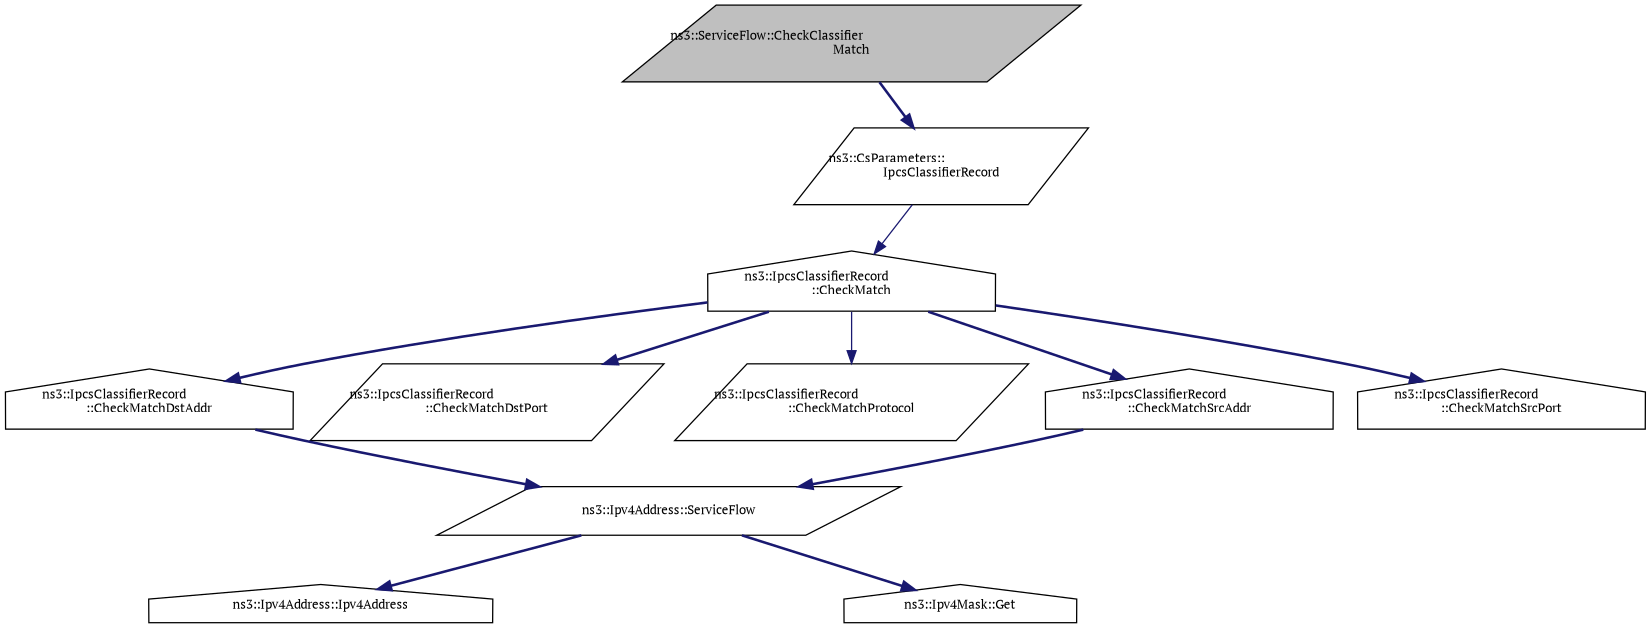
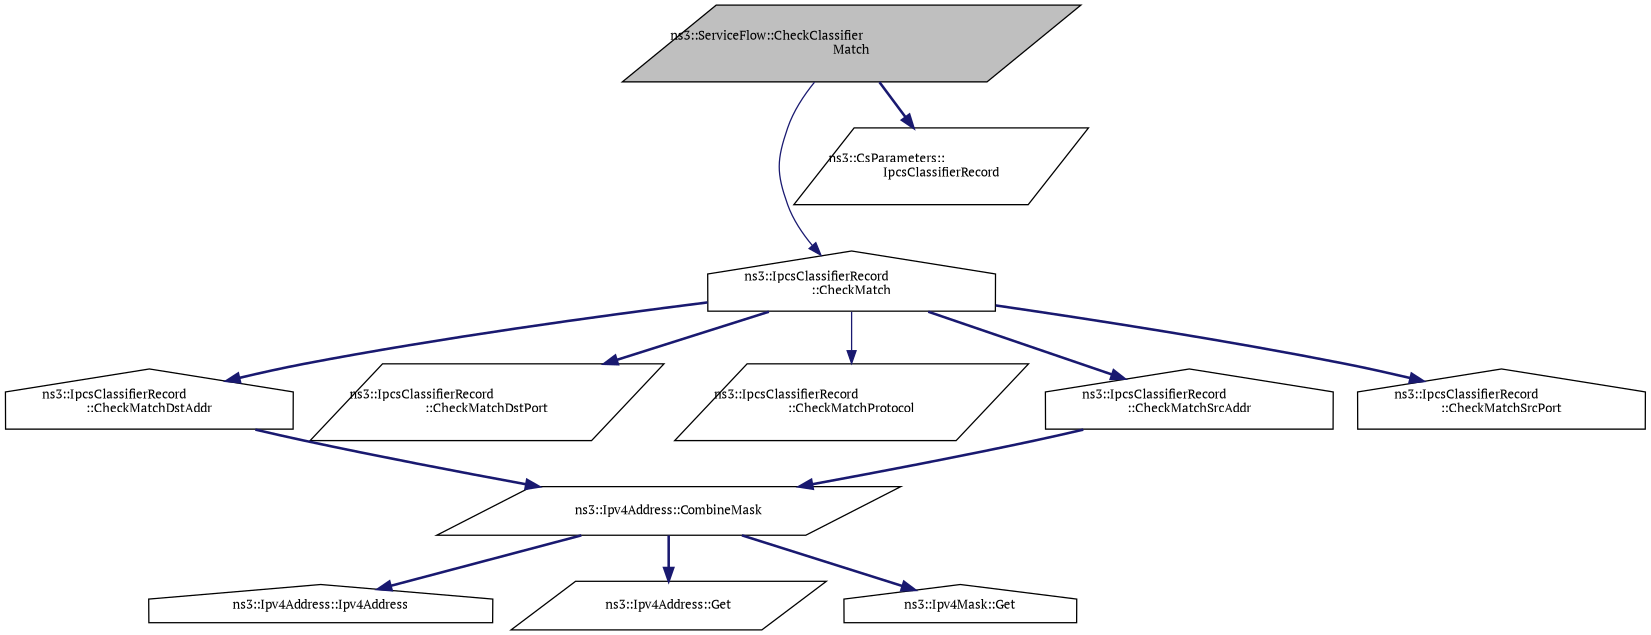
edge "ns3::CsParameters:: IpcsClassifierRecord" -> "ns3::IpcsClassifierRecord ::CheckMatch": now "ns3::ServiceFlow::CheckClassifier Match" -> "ns3::IpcsClassifierRecord ::CheckMatch"
node "ns3::Ipv4Address::ServiceFlow": label "ns3::Ipv4Address::ServiceFlow" -> "ns3::Ipv4Address::CombineMask"
node "ns3::Ipv4Address::Get": added
